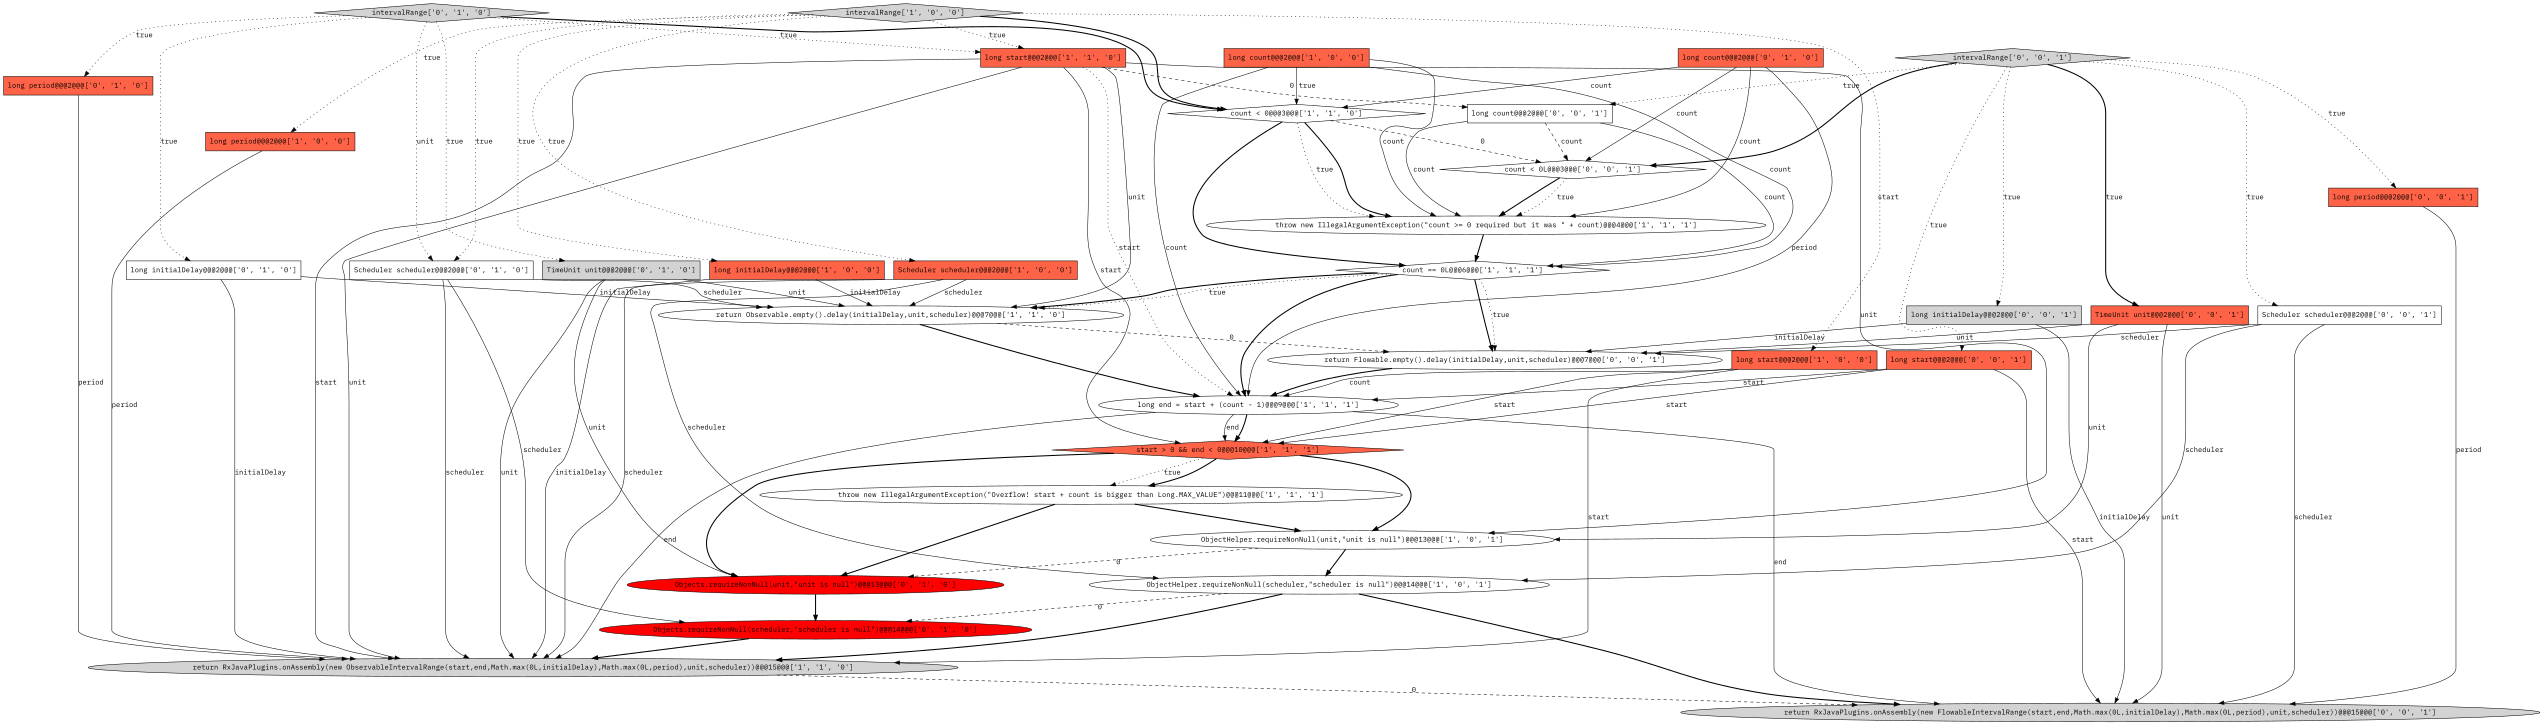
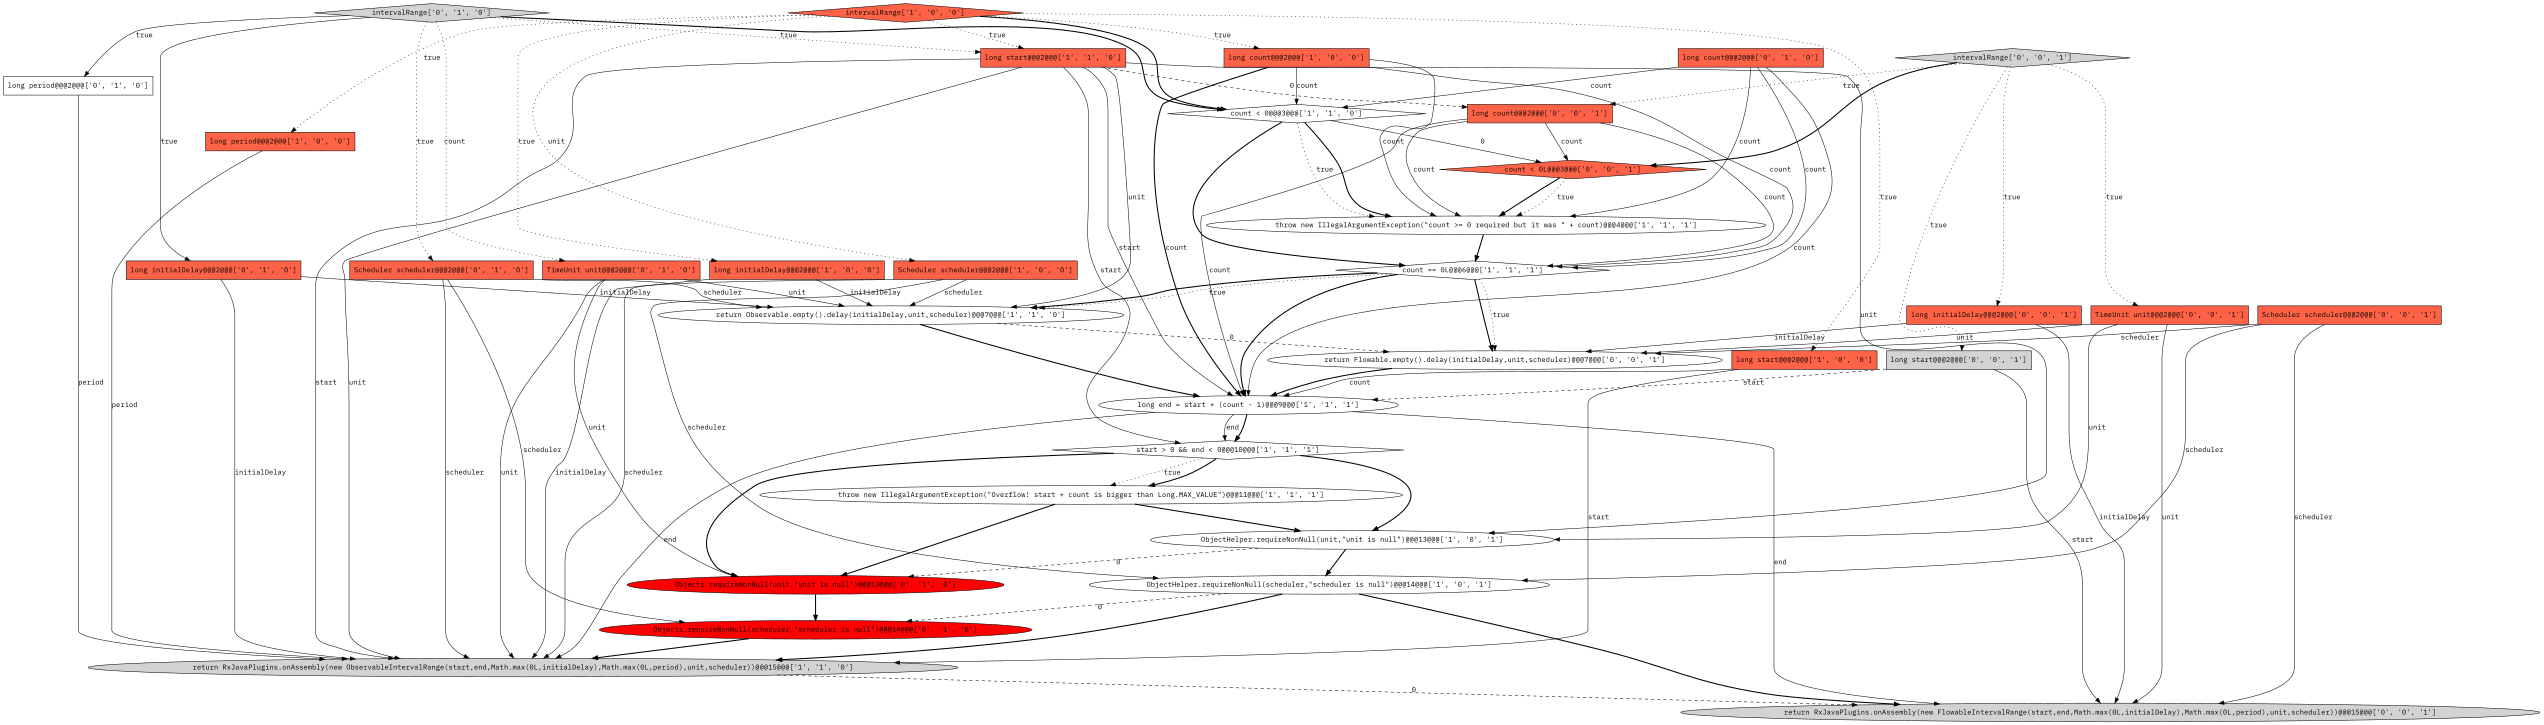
node "intervalRange['1', '0', '0']": fillcolor lightgray -> tomato
edge "intervalRange['0', '1', '0']" -> "long period@@@2@@@['0', '1', '0']": style dotted -> solid
edge "intervalRange['1', '0', '0']" -> "Scheduler scheduler@@@2@@@['0', '1', '0']": now "intervalRange['1', '0', '0']" -> "long count@@@2@@@['1', '0', '0']"
edge "intervalRange['0', '1', '0']" -> "long initialDelay@@@2@@@['0', '1', '0']": style dotted -> solid
node "long period@@@2@@@['0', '1', '0']": fillcolor tomato -> white
edge "long count@@@2@@@['1', '0', '0']" -> "count < 0@@@3@@@['1', '1', '0']": label "true" -> "count"
edge "long count@@@2@@@['0', '1', '0']" -> "count < 0L@@@3@@@['0', '0', '1']": now "long count@@@2@@@['0', '1', '0']" -> "count == 0L@@@6@@@['1', '1', '1']"
node "long count@@@2@@@['0', '0', '1']": fillcolor white -> tomato
edge "intervalRange['0', '0', '1']" -> "Scheduler scheduler@@@2@@@['0', '0', '1']": removed, label "true"
edge "long count@@@2@@@['0', '0', '1']" -> "count < 0L@@@3@@@['0', '0', '1']": style dashed -> solid
edge "count < 0@@@3@@@['1', '1', '0']" -> "count < 0L@@@3@@@['0', '0', '1']": style dashed -> solid
edge "intervalRange['0', '1', '0']" -> "Scheduler scheduler@@@2@@@['0', '1', '0']": label "unit" -> "true"
edge "intervalRange['0', '1', '0']" -> "TimeUnit unit@@@2@@@['0', '1', '0']": label "true" -> "count"
edge "intervalRange['1', '0', '0']" -> "Scheduler scheduler@@@2@@@['1', '0', '0']": label "true" -> "unit"
node "count < 0L@@@3@@@['0', '0', '1']": fillcolor white -> tomato
edge "intervalRange['0', '0', '1']" -> "TimeUnit unit@@@2@@@['0', '0', '1']": style bold -> dotted
edge "intervalRange['1', '0', '0']" -> "long start@@@2@@@['1', '0', '0']": label "start" -> "true"
node "long period@@@2@@@['0', '0', '1']": removed
edge "long count@@@2@@@['1', '0', '0']" -> "long end = start + (count - 1)@@@9@@@['1', '1', '1']": style solid -> bold
edge "long count@@@2@@@['0', '0', '1']" -> "long end = start + (count - 1)@@@9@@@['1', '1', '1']": added, label "count"
edge "long start@@@2@@@['1', '1', '0']" -> "long end = start + (count - 1)@@@9@@@['1', '1', '1']": style dotted -> solid
edge "long count@@@2@@@['0', '1', '0']" -> "long end = start + (count - 1)@@@9@@@['1', '1', '1']": label "period" -> "count"
node "long initialDelay@@@2@@@['0', '1', '0']": fillcolor white -> tomato
node "Scheduler scheduler@@@2@@@['0', '1', '0']": fillcolor white -> tomato
node "TimeUnit unit@@@2@@@['0', '1', '0']": fillcolor lightgray -> tomato
node "long initialDelay@@@2@@@['0', '0', '1']": fillcolor lightgray -> tomato
node "Scheduler scheduler@@@2@@@['0', '0', '1']": fillcolor white -> tomato
node "long start@@@2@@@['0', '0', '1']": fillcolor tomato -> lightgray
edge "long start@@@2@@@['0', '0', '1']" -> "long end = start + (count - 1)@@@9@@@['1', '1', '1']": style solid -> dashed
edge "long start@@@2@@@['1', '0', '0']" -> "start > 0 && end < 0@@@10@@@['1', '1', '1']": removed, label "start"
edge "long start@@@2@@@['0', '0', '1']" -> "start > 0 && end < 0@@@10@@@['1', '1', '1']": removed, label "start"
node "start > 0 && end < 0@@@10@@@['1', '1', '1']": fillcolor tomato -> white
